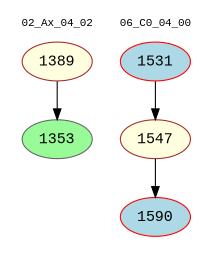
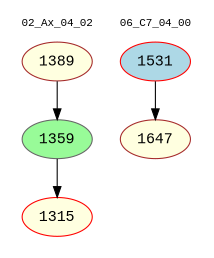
cluster "06_C0_04_00": label "06_C0_04_00" -> "06_C7_04_00"
node "1353": label "1353" -> "1359"
node "1547": label "1547" -> "1647"
node "1315": added
node "1590": removed
